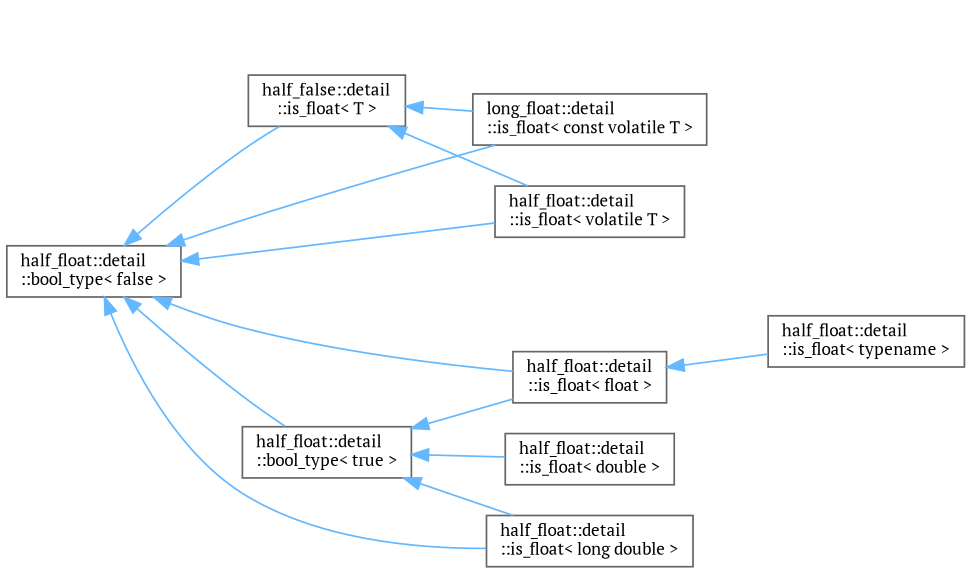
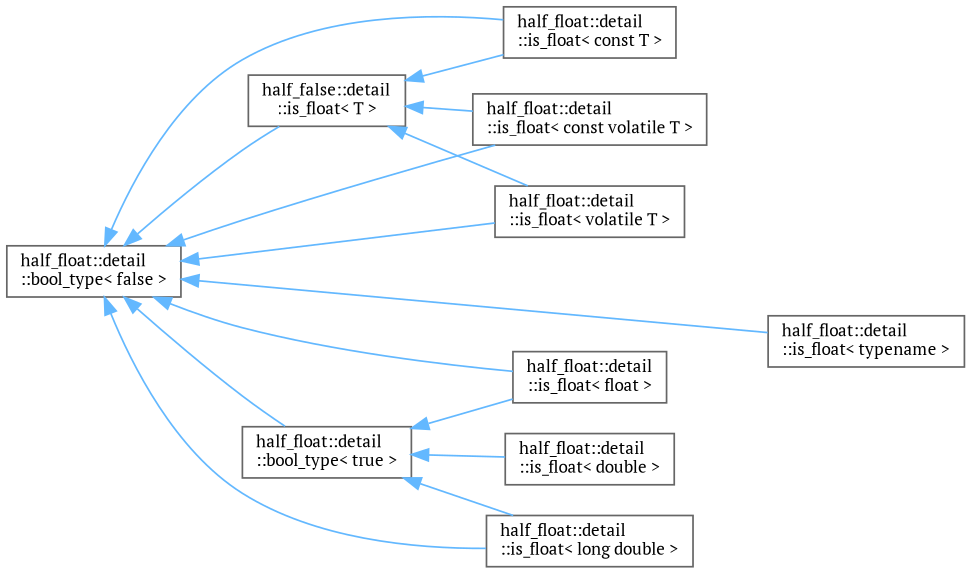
node "half_float::detail ::is_float< const T >": added
node "long_float::detail ::is_float< const volatile T >": label "long_float::detail ::is_float< const volatile T >" -> "half_float::detail ::is_float< const volatile T >"
edge "half_float::detail ::is_float< typename >" -> "half_float::detail ::is_float< float >": now "half_float::detail ::is_float< typename >" -> "half_float::detail ::bool_type< false >"
